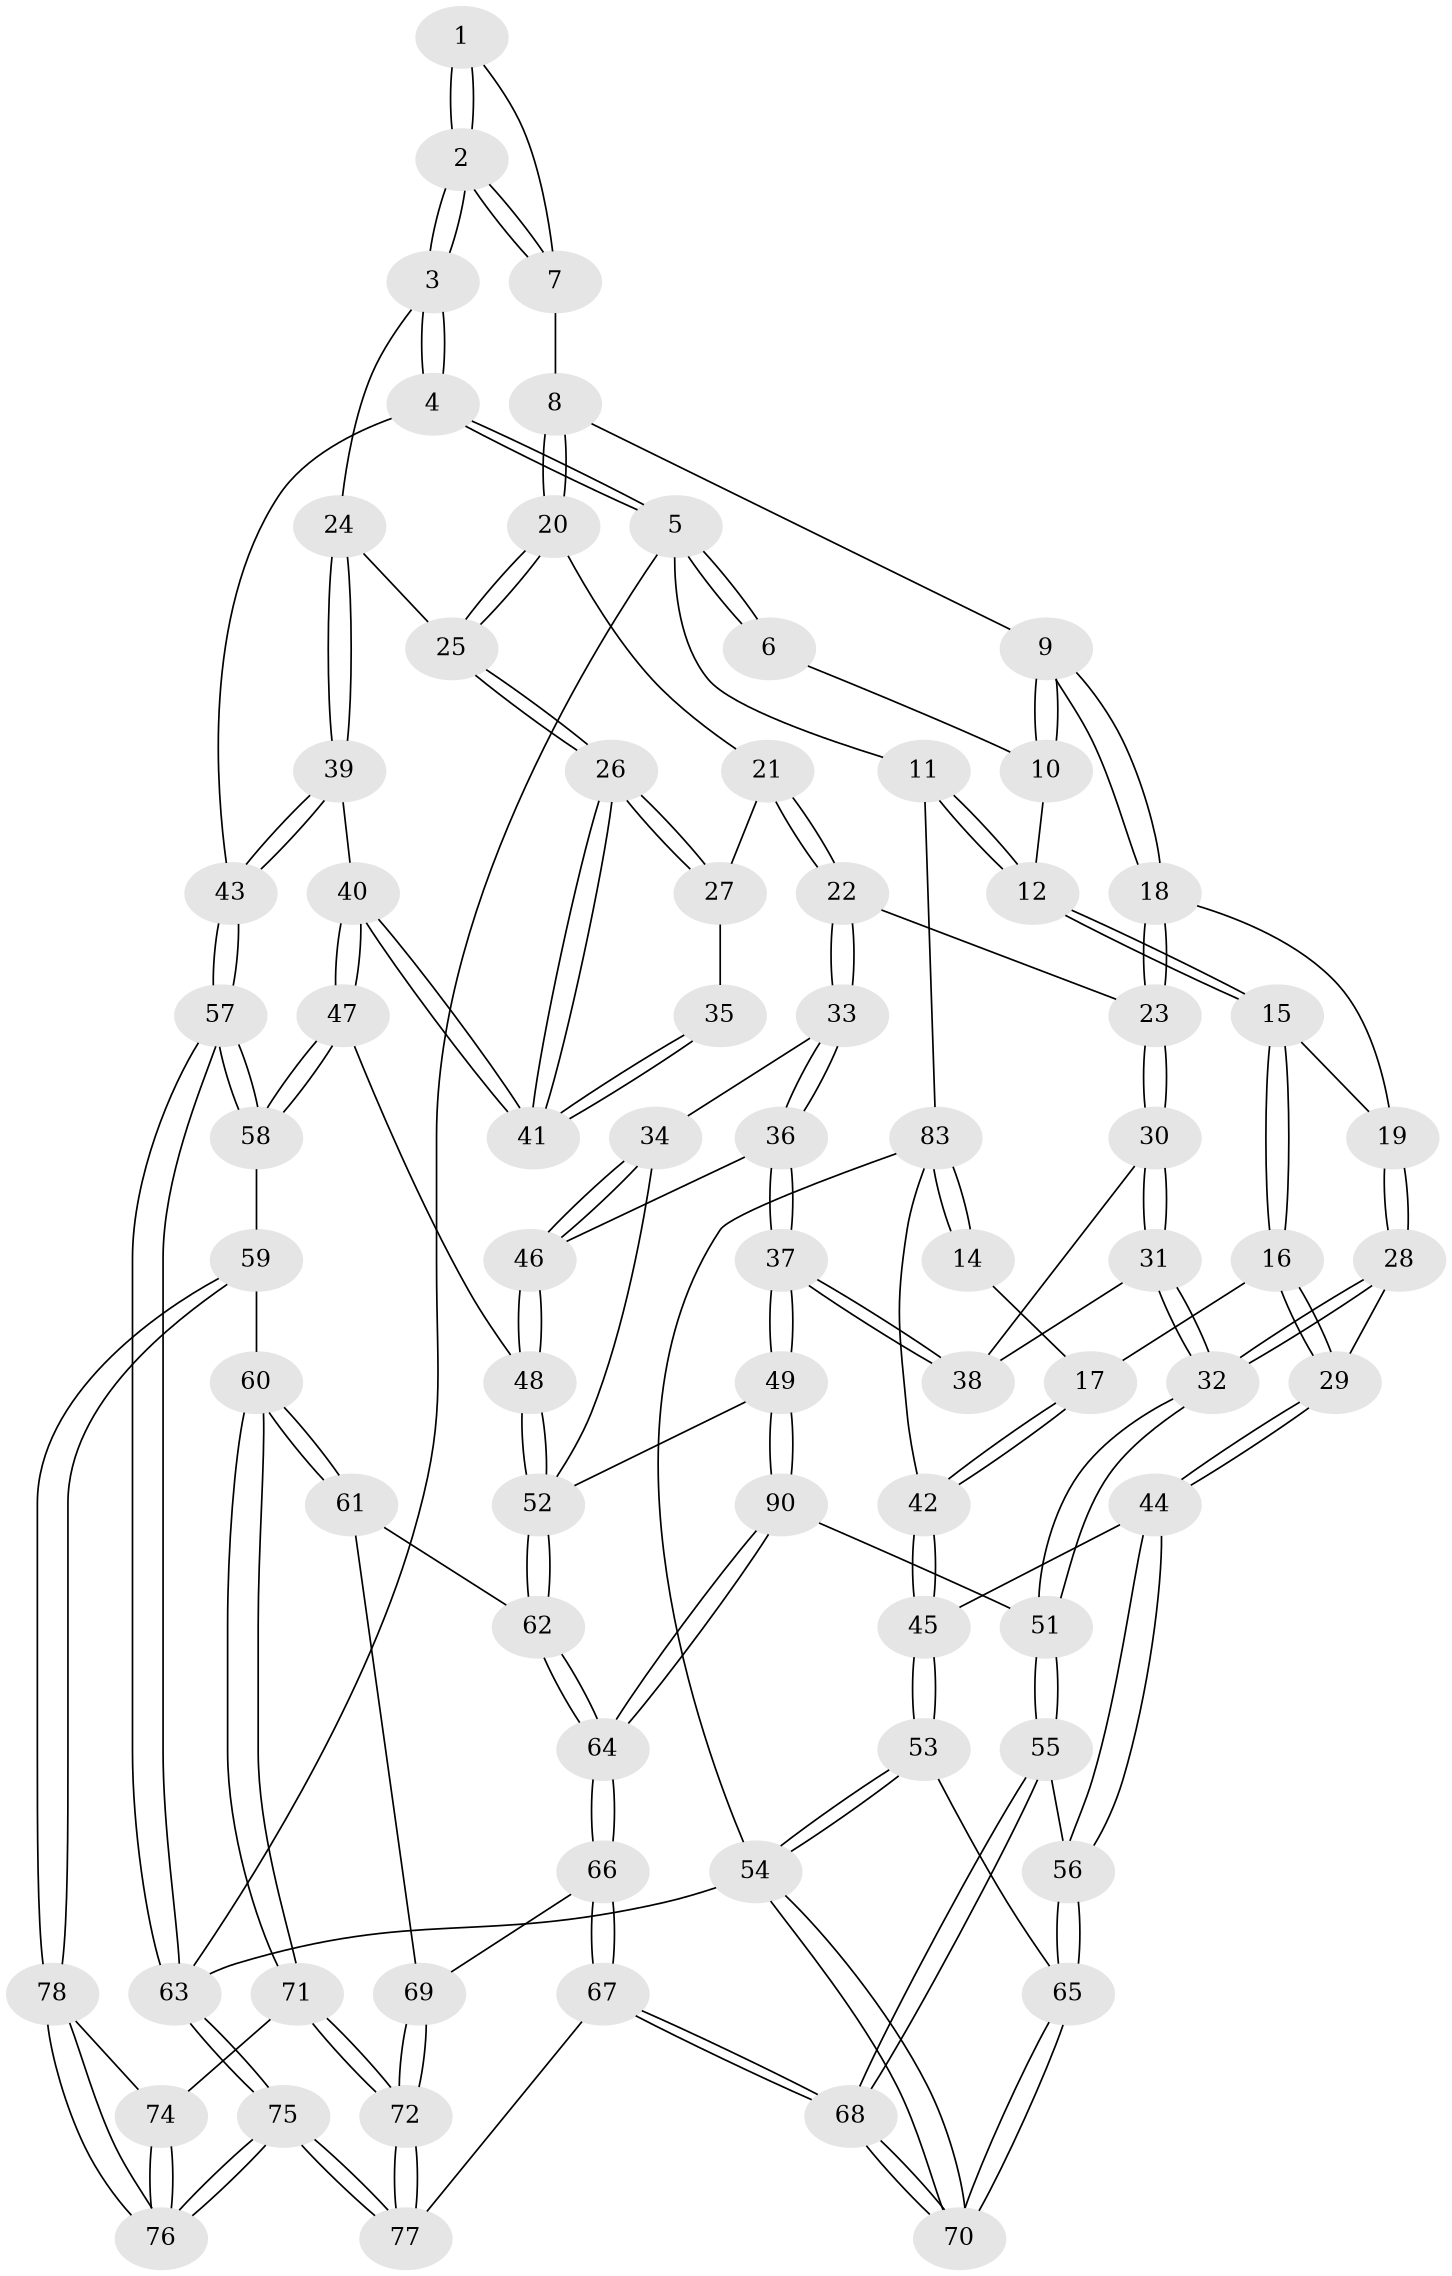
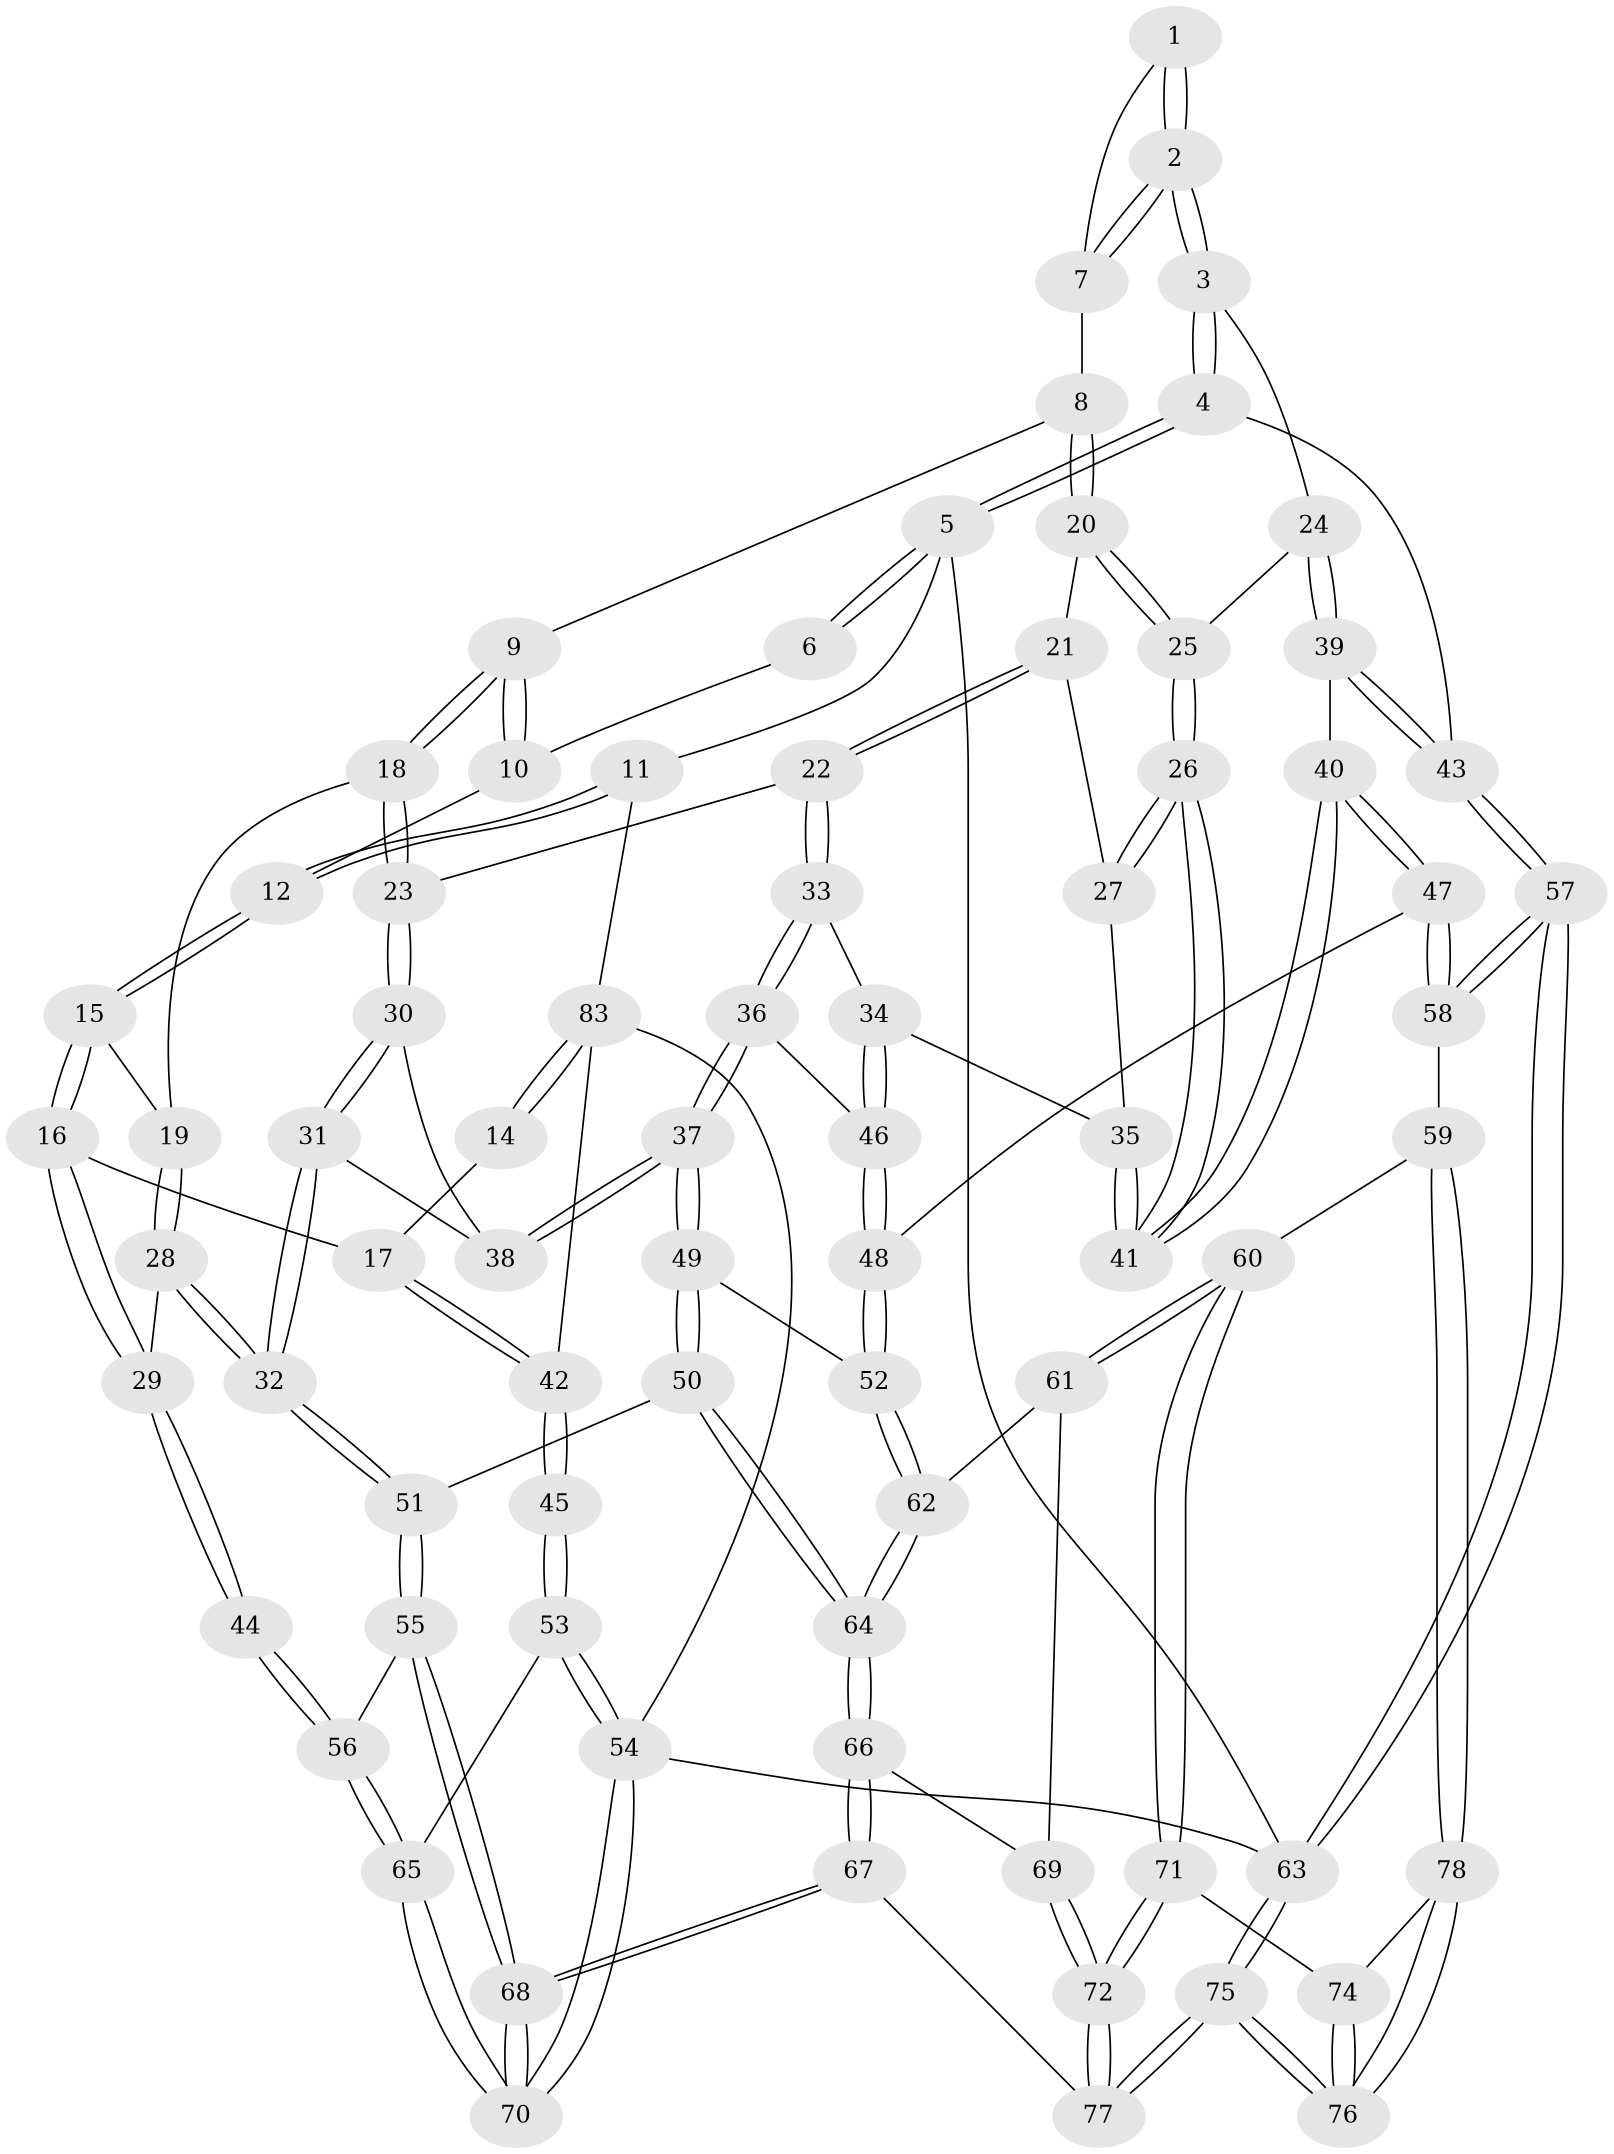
edge "34" -- "52": now "34" -- "35"
node "90": label "90" -> "50"
edge "44" -- "45": removed
